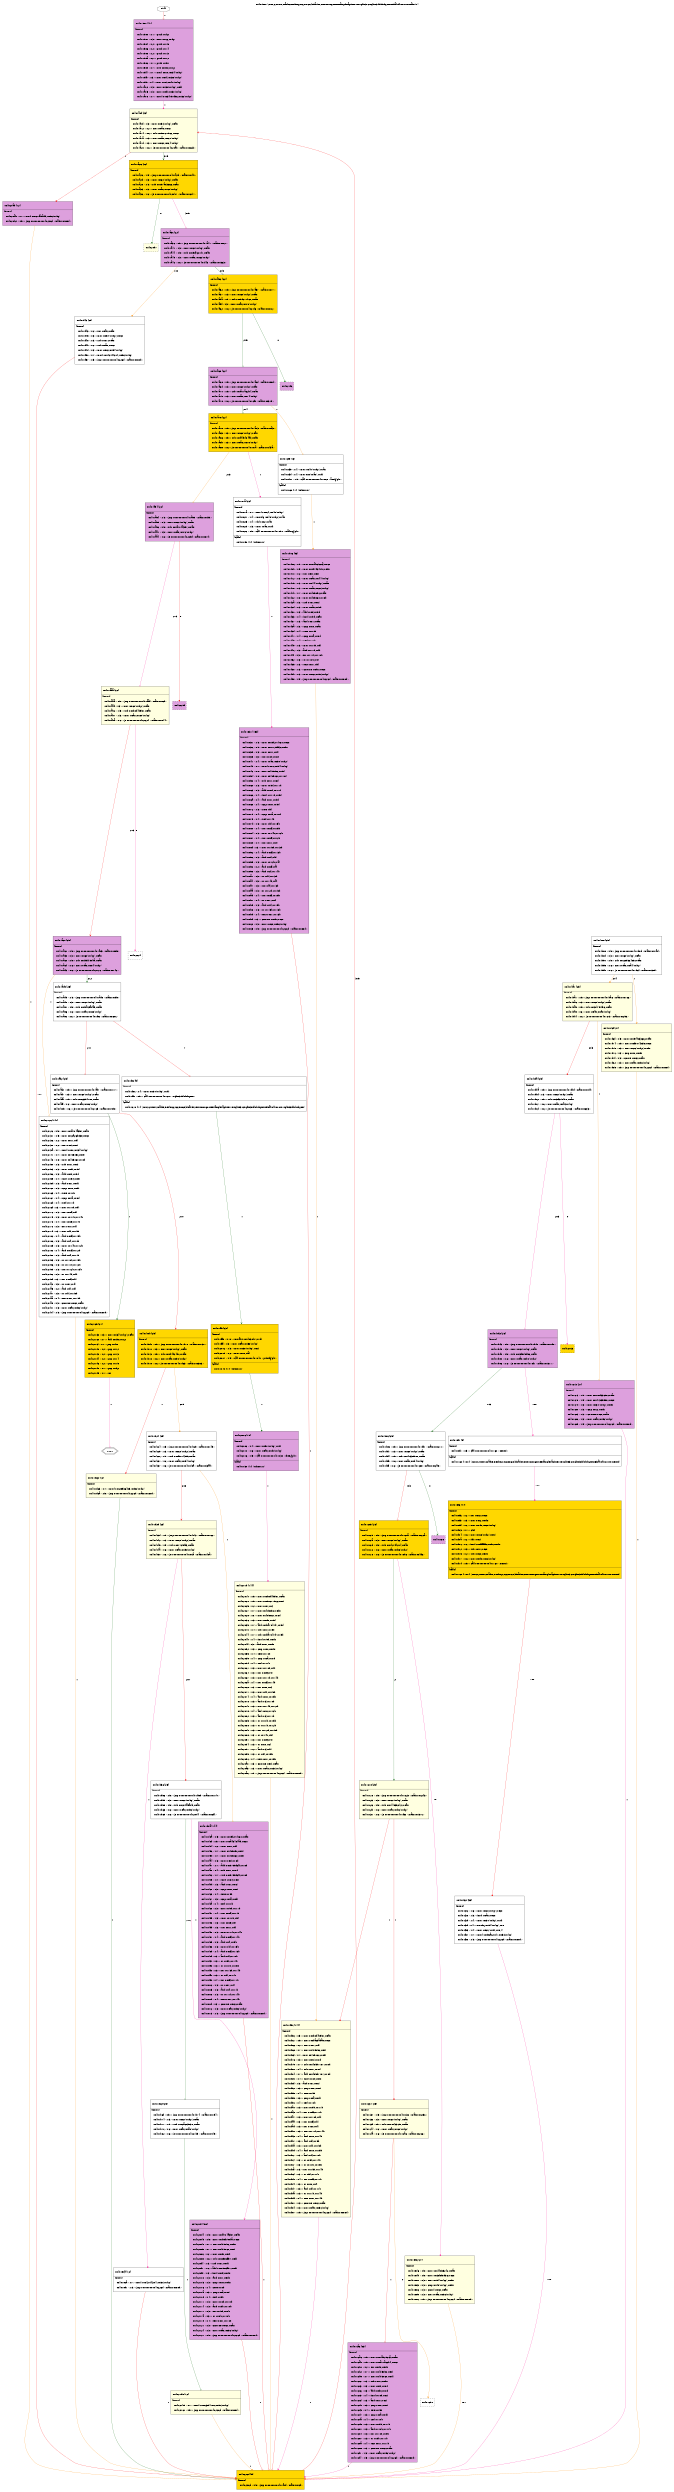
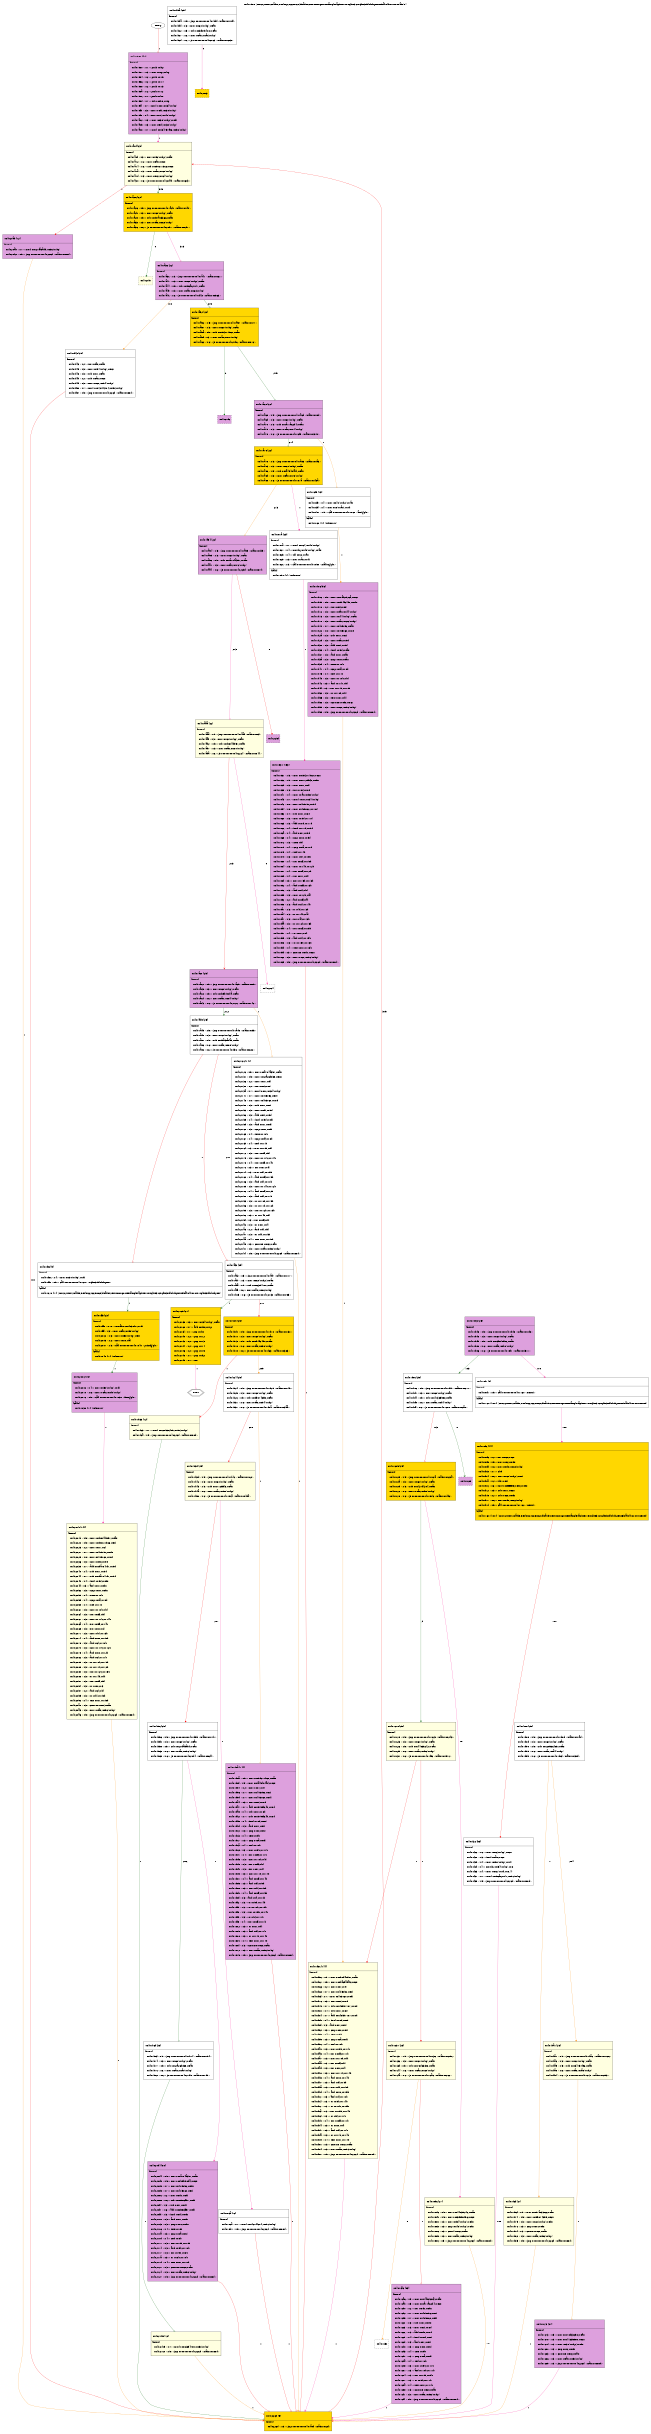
node "Final": label "Final" -> "Entry"
edge "0x401ba1 [25]" -> "0x401bba [25]": removed, label "203"
edge "0x401bba [25]" -> "0x401bd3 [25]": removed, label "203"
